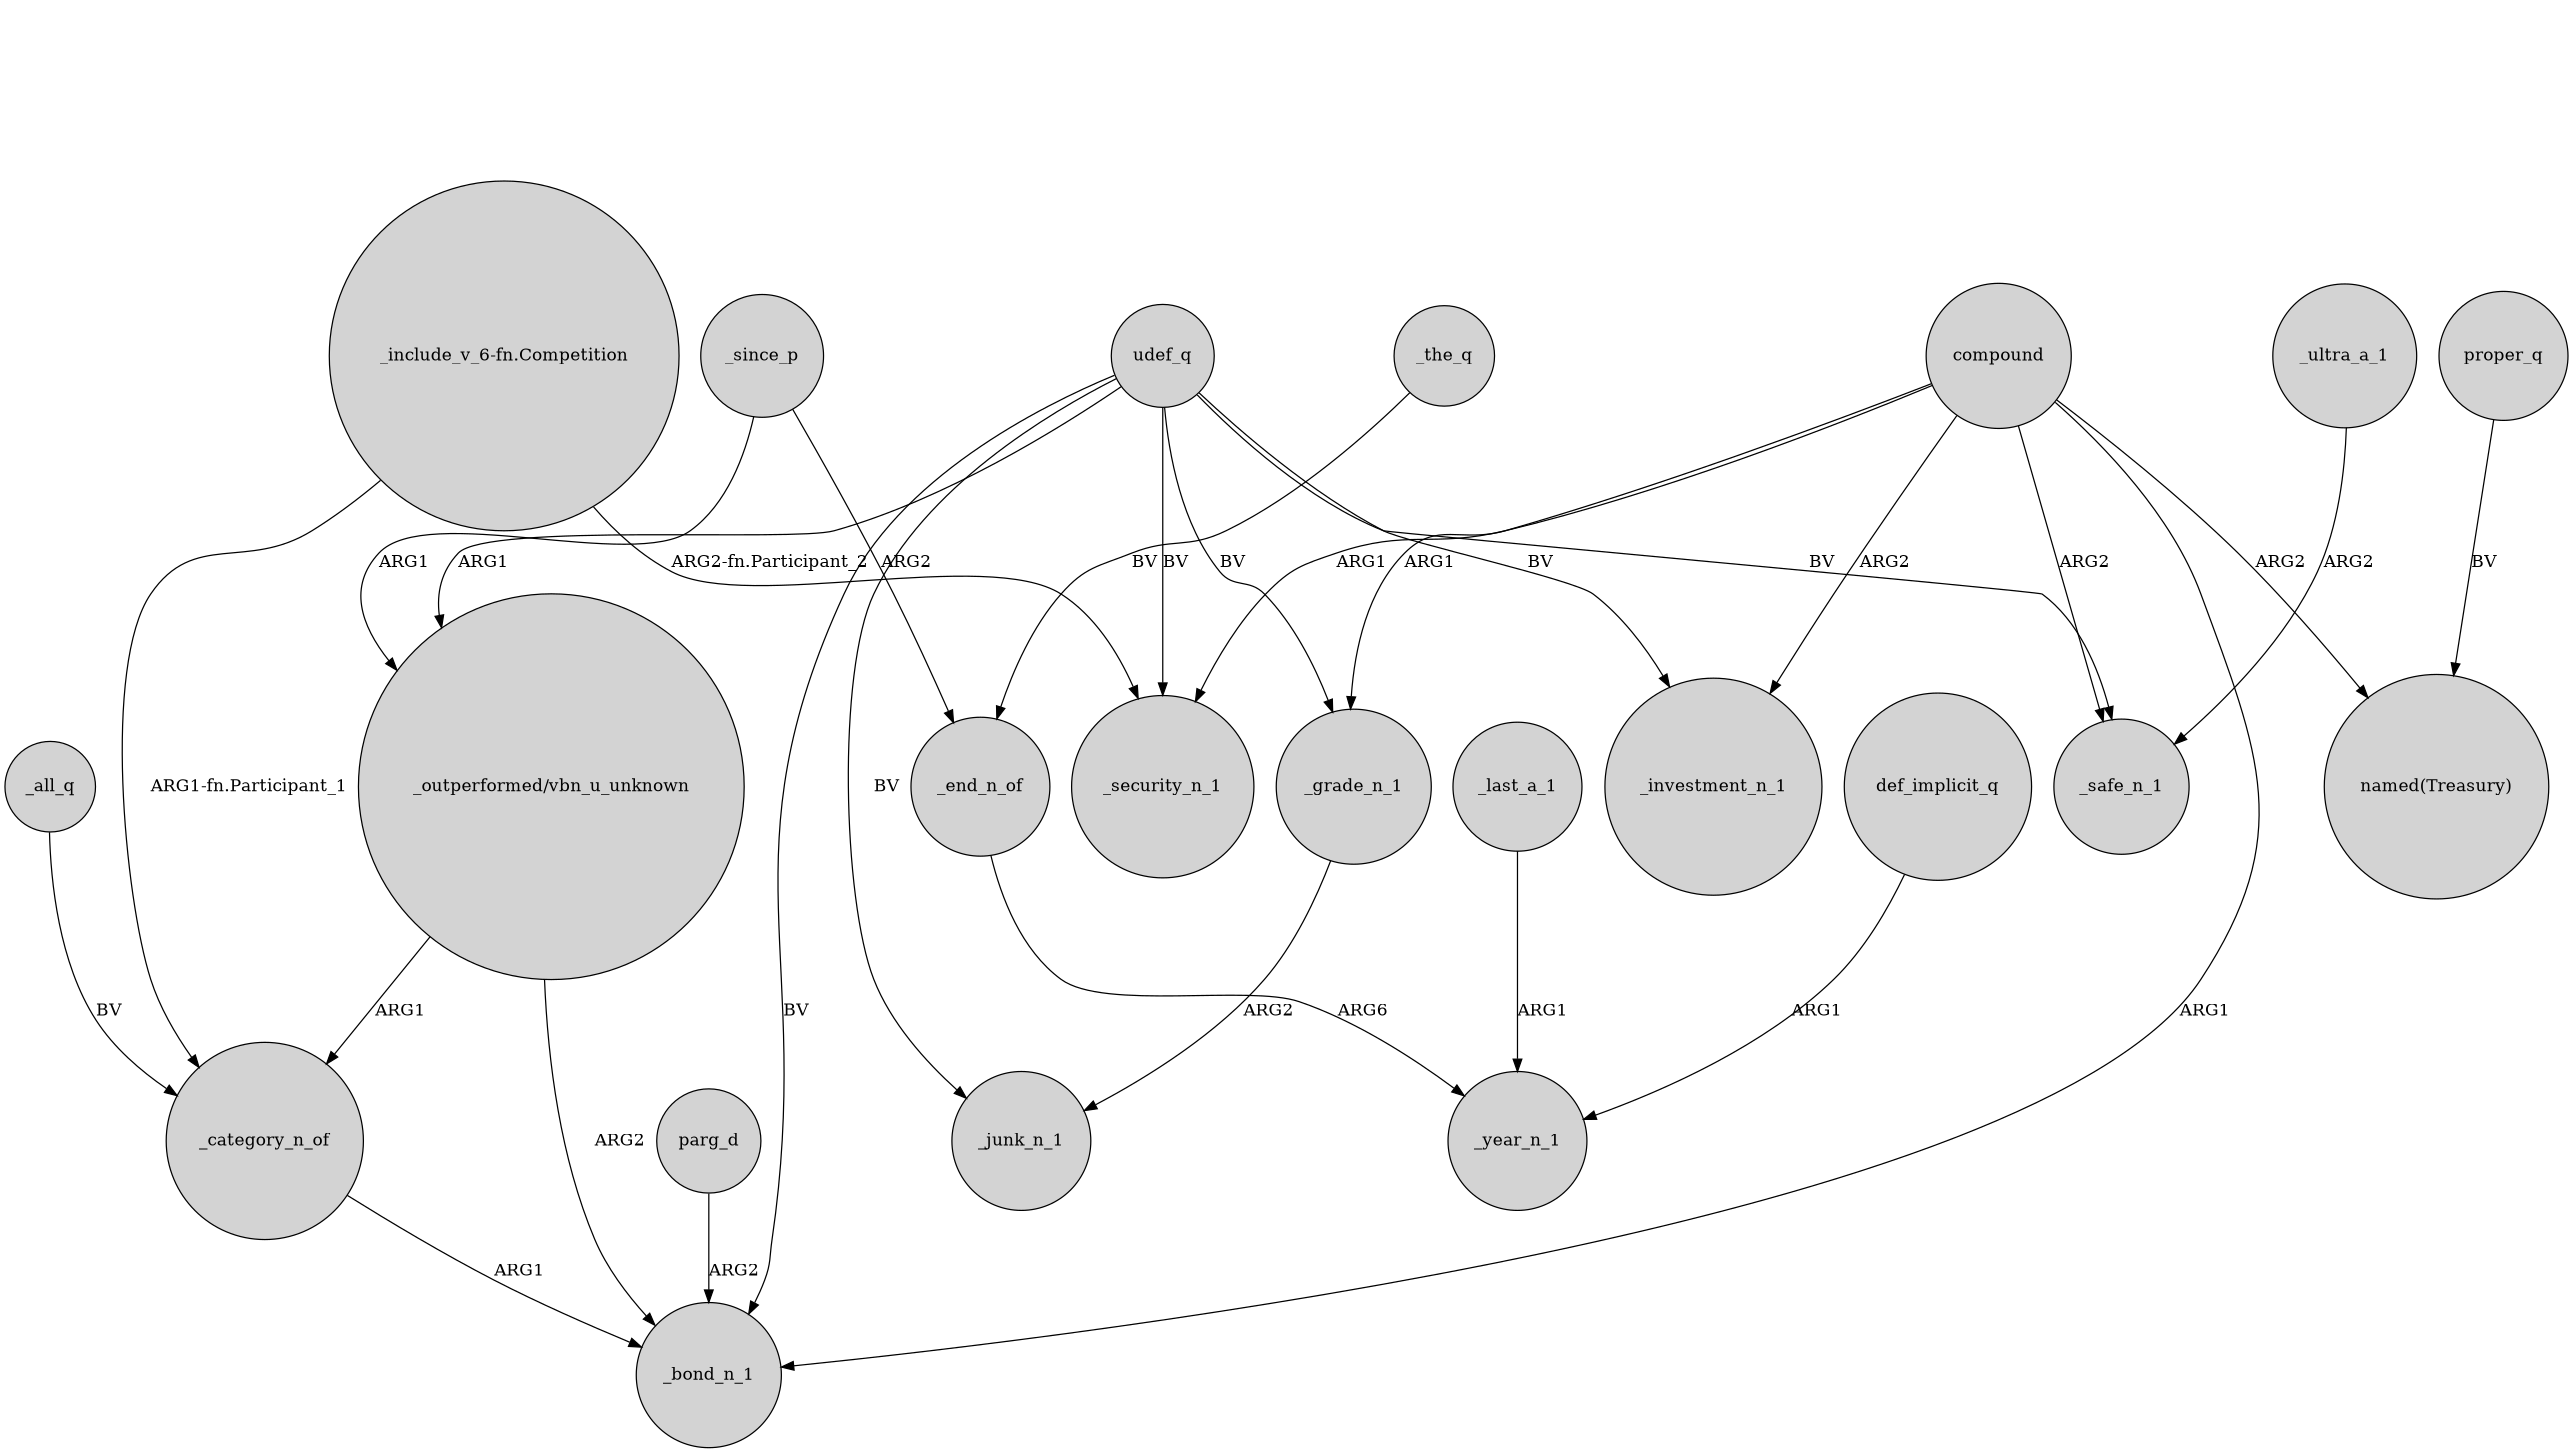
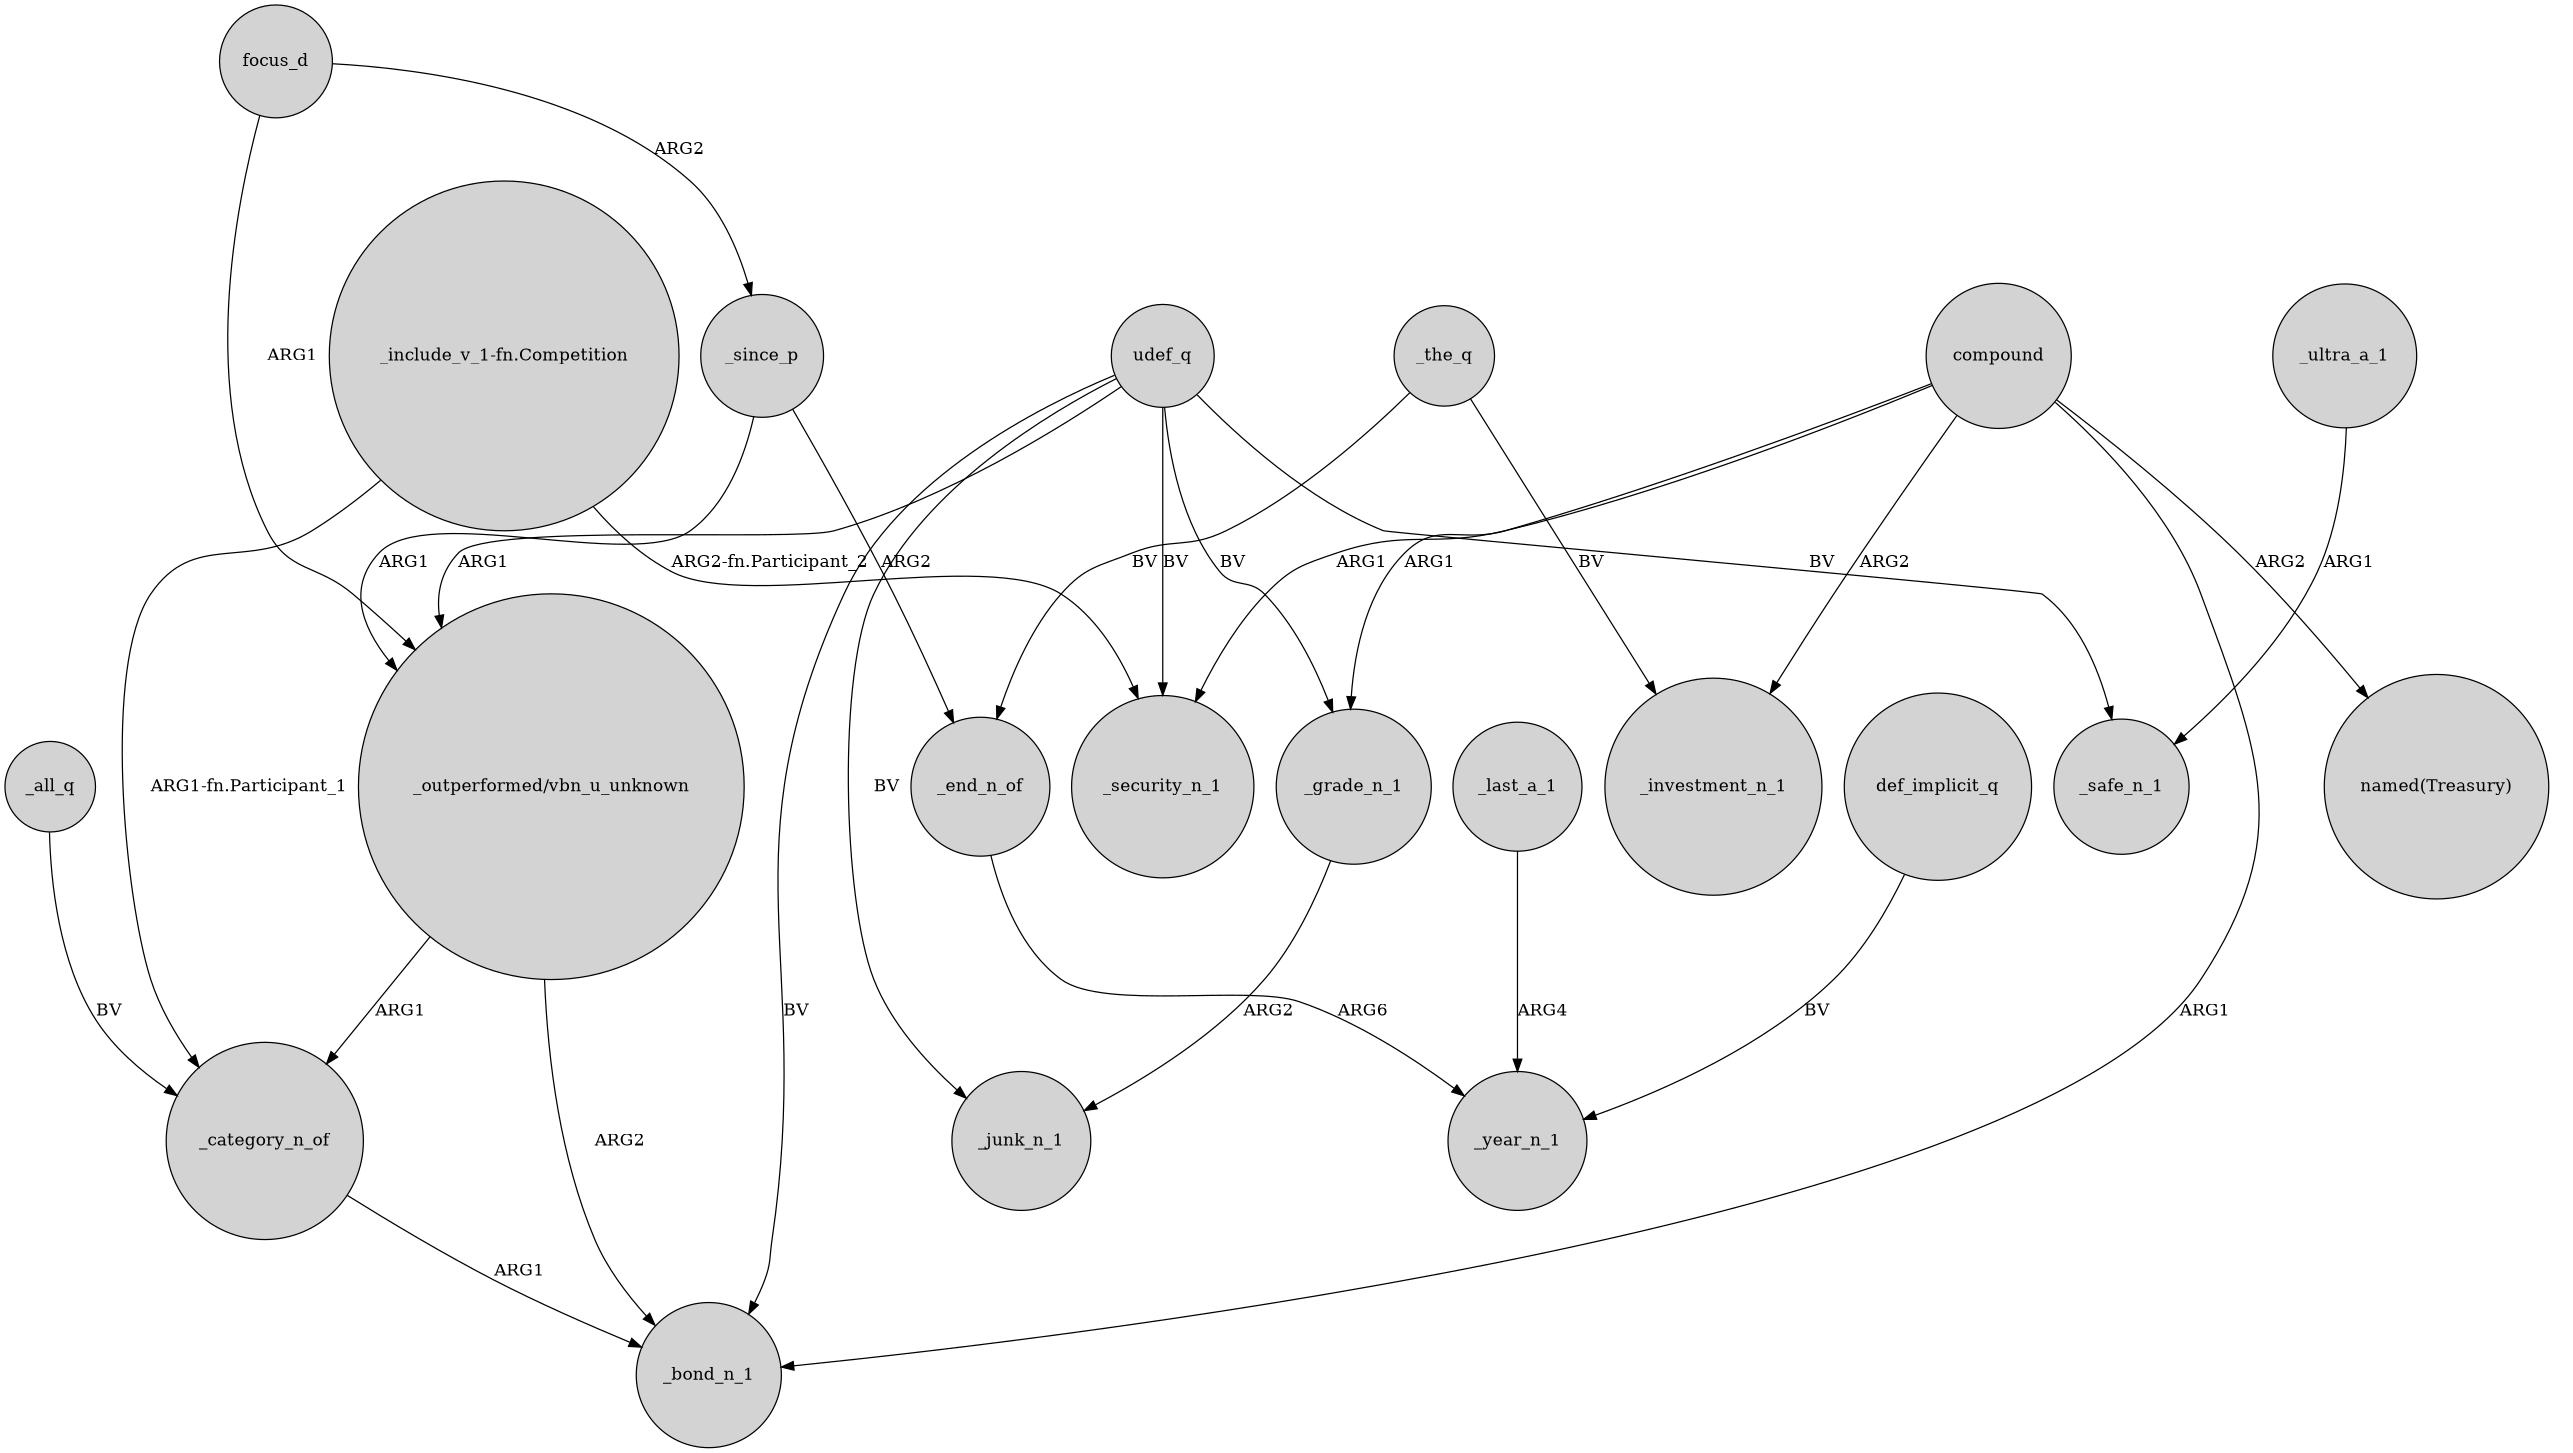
node "focus_d": added
node "_include_v_6-fn.Competition": label "_include_v_6-fn.Competition" -> "_include_v_1-fn.Competition"
node "proper_q": removed
edge "udef_q" -> "_investment_n_1": now "_the_q" -> "_investment_n_1"
edge "_ultra_a_1" -> "_safe_n_1": label "ARG2" -> "ARG1"
edge "compound" -> "_safe_n_1": removed, label "ARG2"
edge "_last_a_1" -> "_year_n_1": label "ARG1" -> "ARG4"
edge "def_implicit_q" -> "_year_n_1": label "ARG1" -> "BV"
node "parg_d": removed
